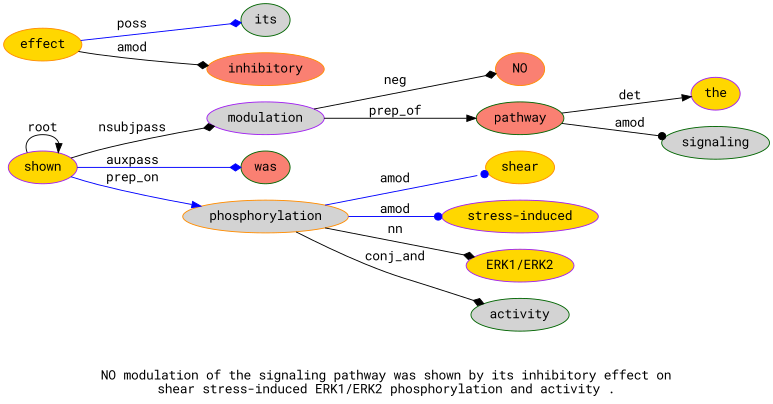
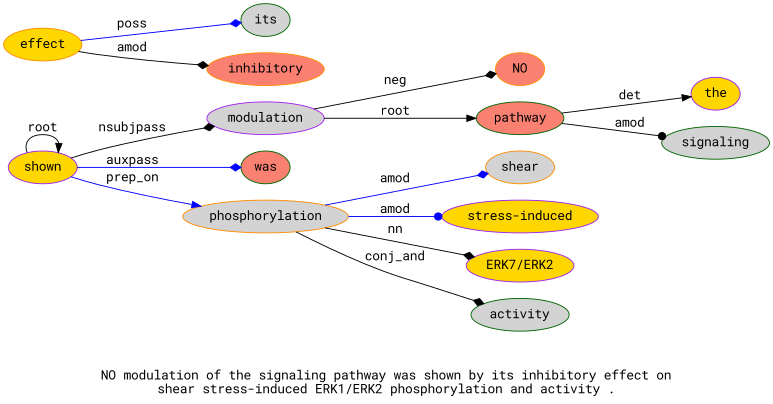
edge "modulation" -> "pathway": label "prep_of" -> "root"
node "shear": fillcolor gold -> lightgrey
edge "phosphorylation" -> "shear": arrowhead dot -> diamond
node "ERK1/ERK2": label "ERK1/ERK2" -> "ERK7/ERK2"
